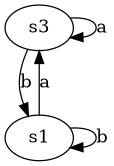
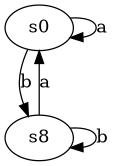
node "s3": label "s3" -> "s0"
node "s1": label "s1" -> "s8"
